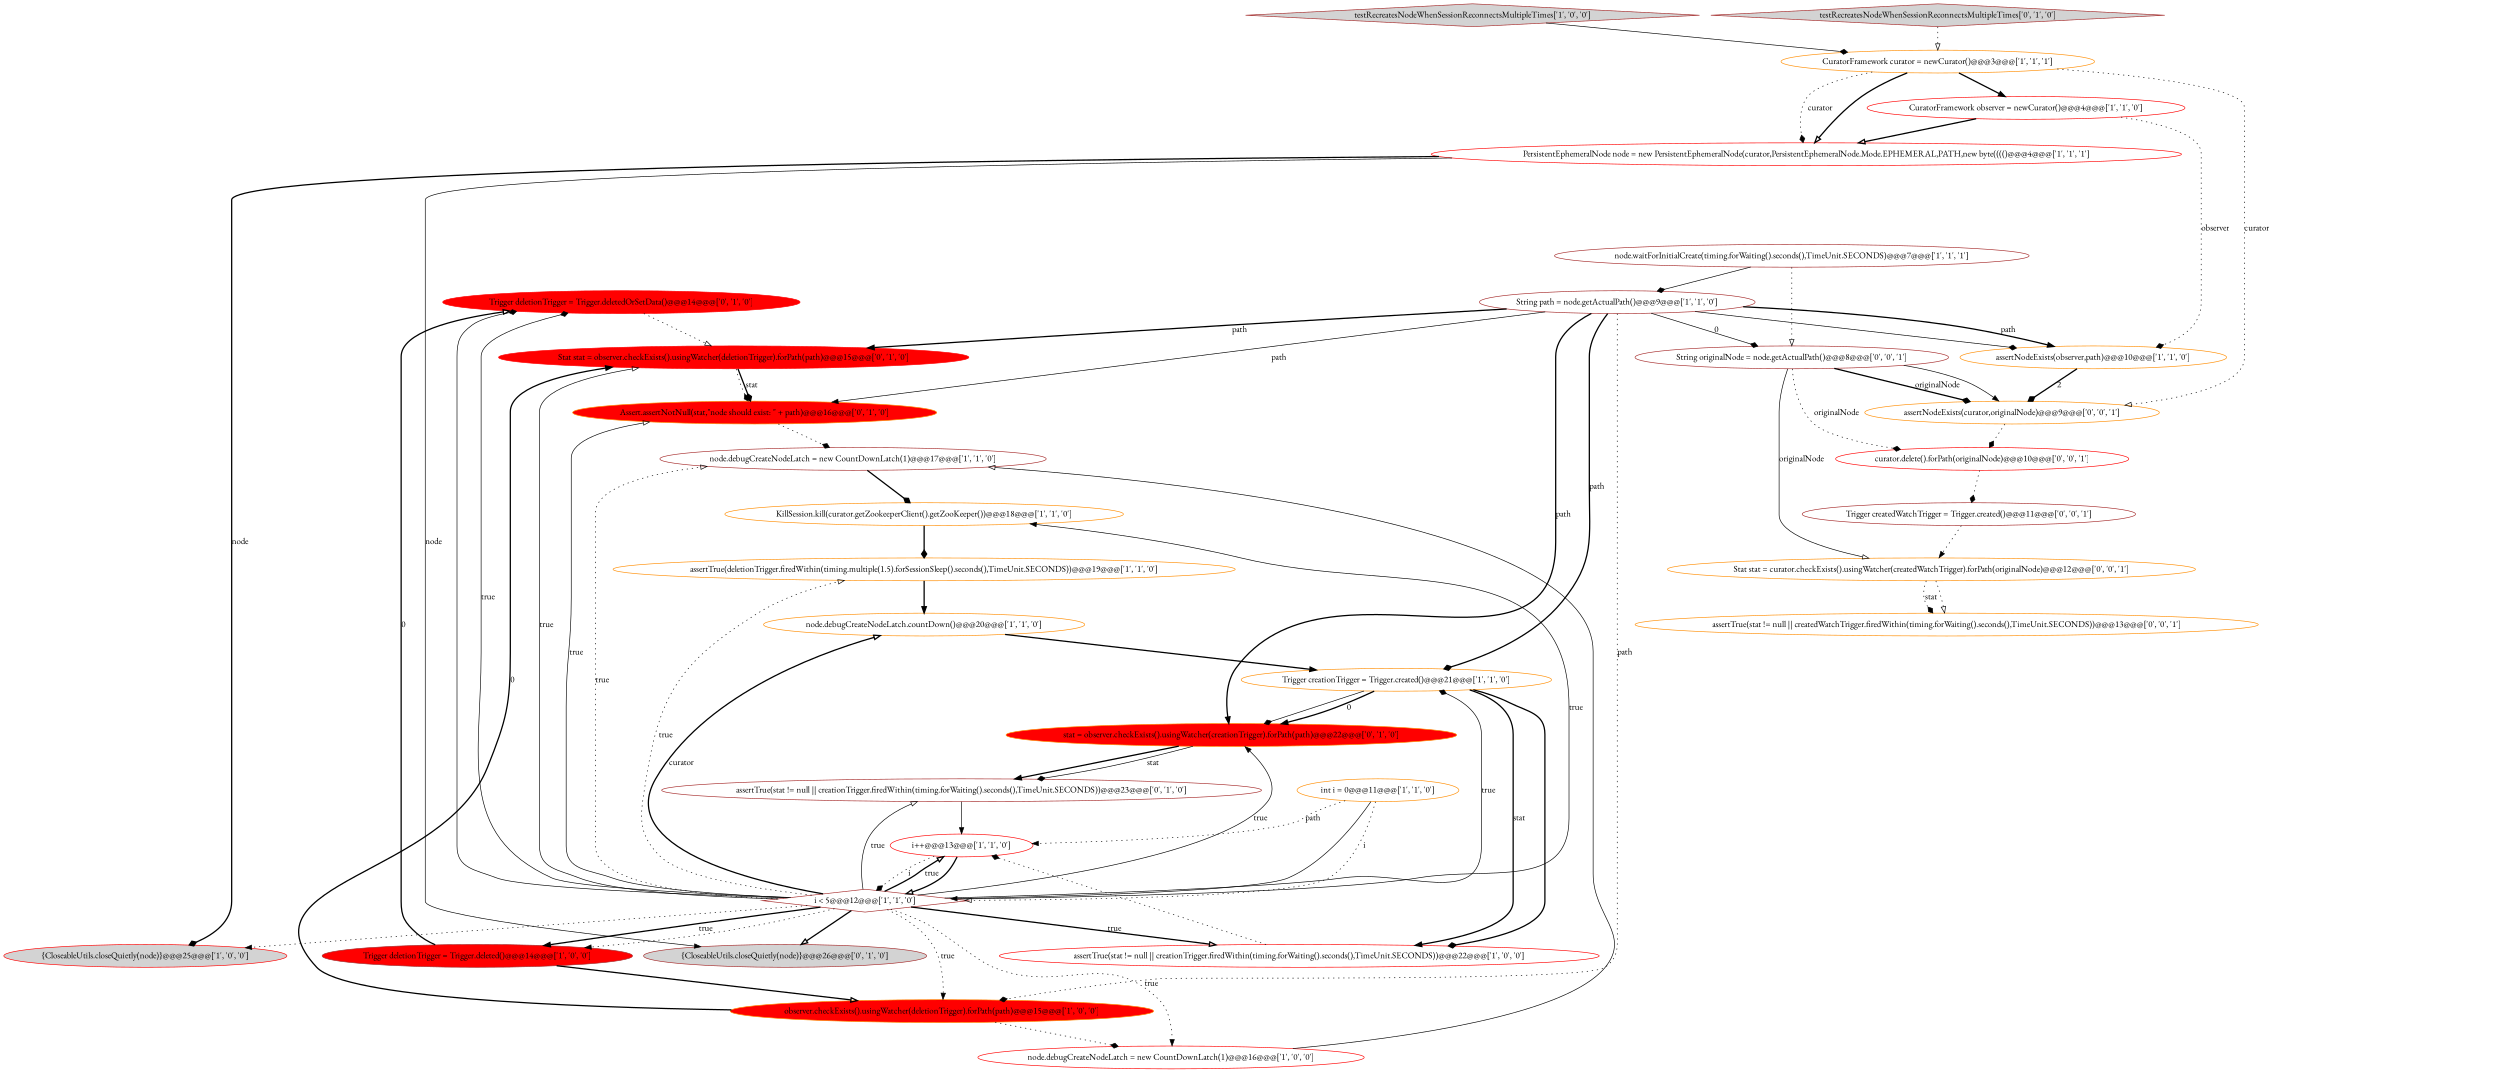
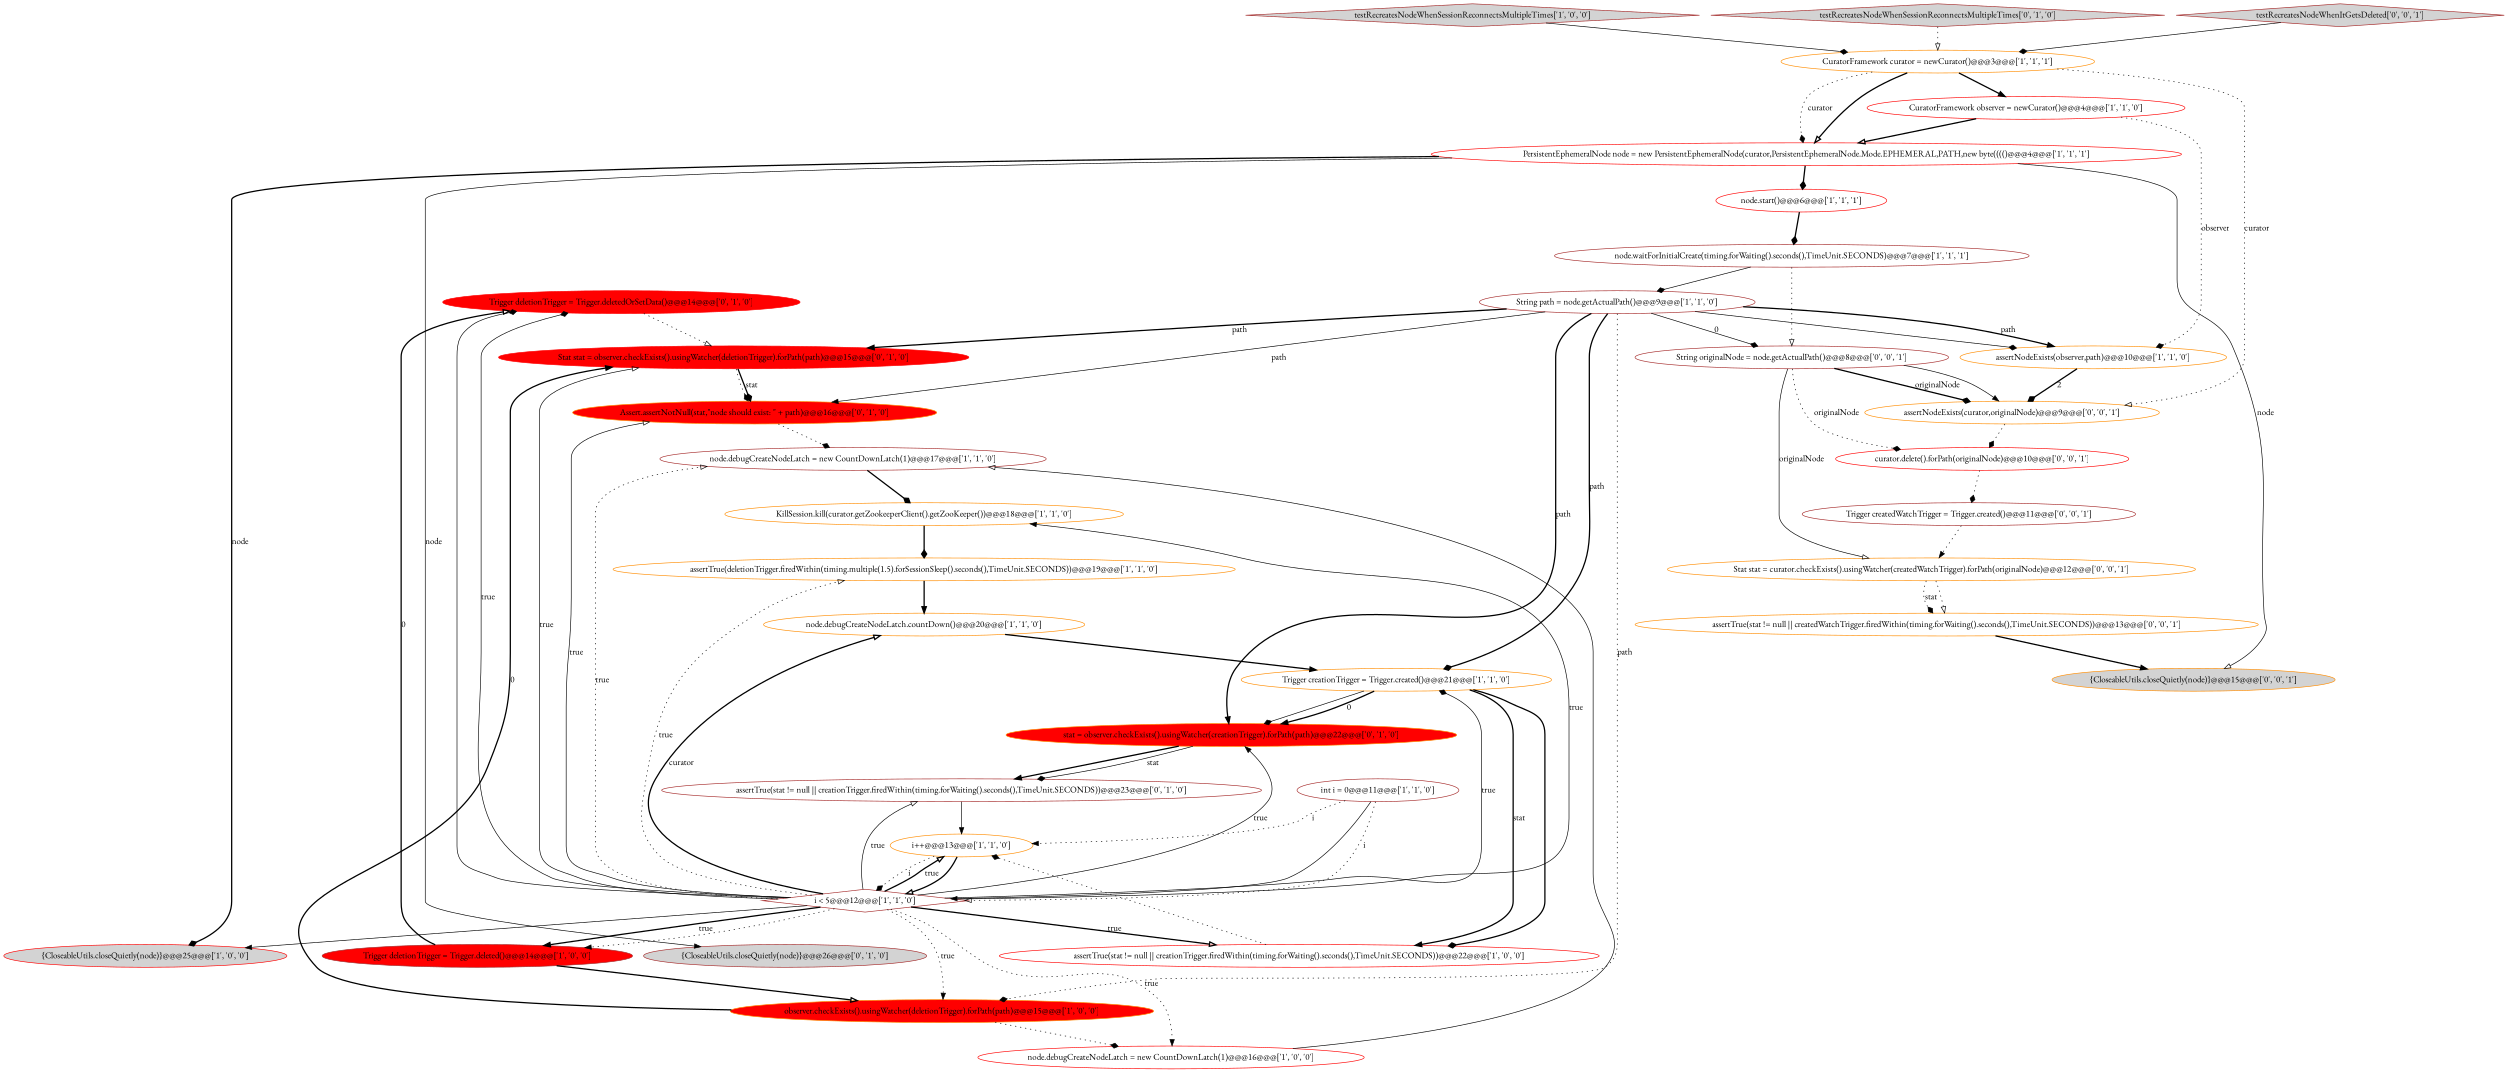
node "testRecreatesNodeWhenItGetsDeleted['0', '0', '1']": added
node "node.start()@@@6@@@['1', '1', '1']": added
node "{CloseableUtils.closeQuietly(node)}@@@15@@@['0', '0', '1']": added
node "int i = 0@@@11@@@['1', '1', '0']": color darkorange -> brown
edge "int i = 0@@@11@@@['1', '1', '0']" -> "i++@@@13@@@['1', '1', '0']": label "path" -> "i"
node "i++@@@13@@@['1', '1', '0']": color red -> darkorange
edge "i < 5@@@12@@@['1', '1', '0']" -> "{CloseableUtils.closeQuietly(node)}@@@25@@@['1', '0', '0']": style dotted -> solid
edge "i < 5@@@12@@@['1', '1', '0']" -> "{CloseableUtils.closeQuietly(node)}@@@26@@@['0', '1', '0']": removed
